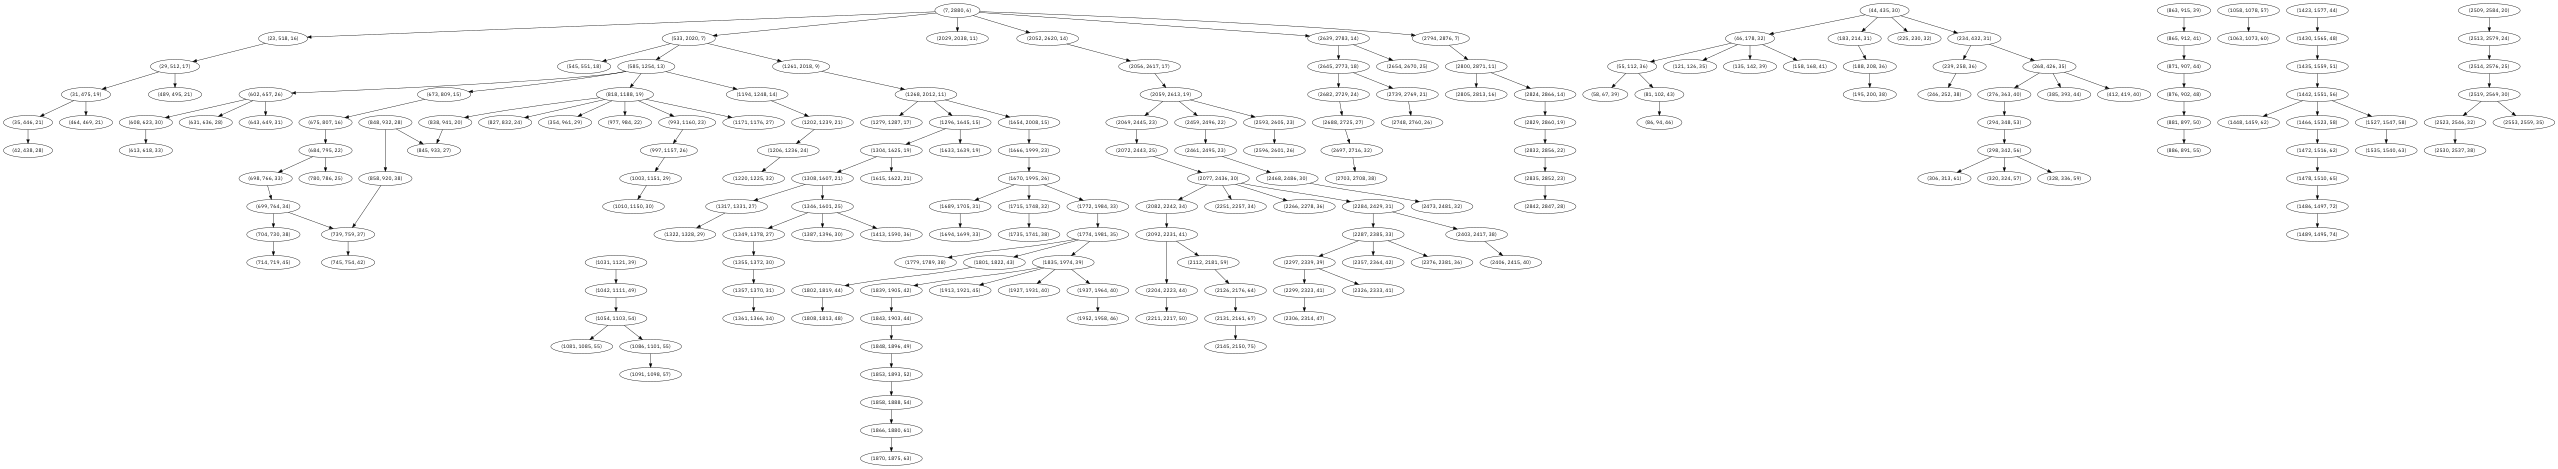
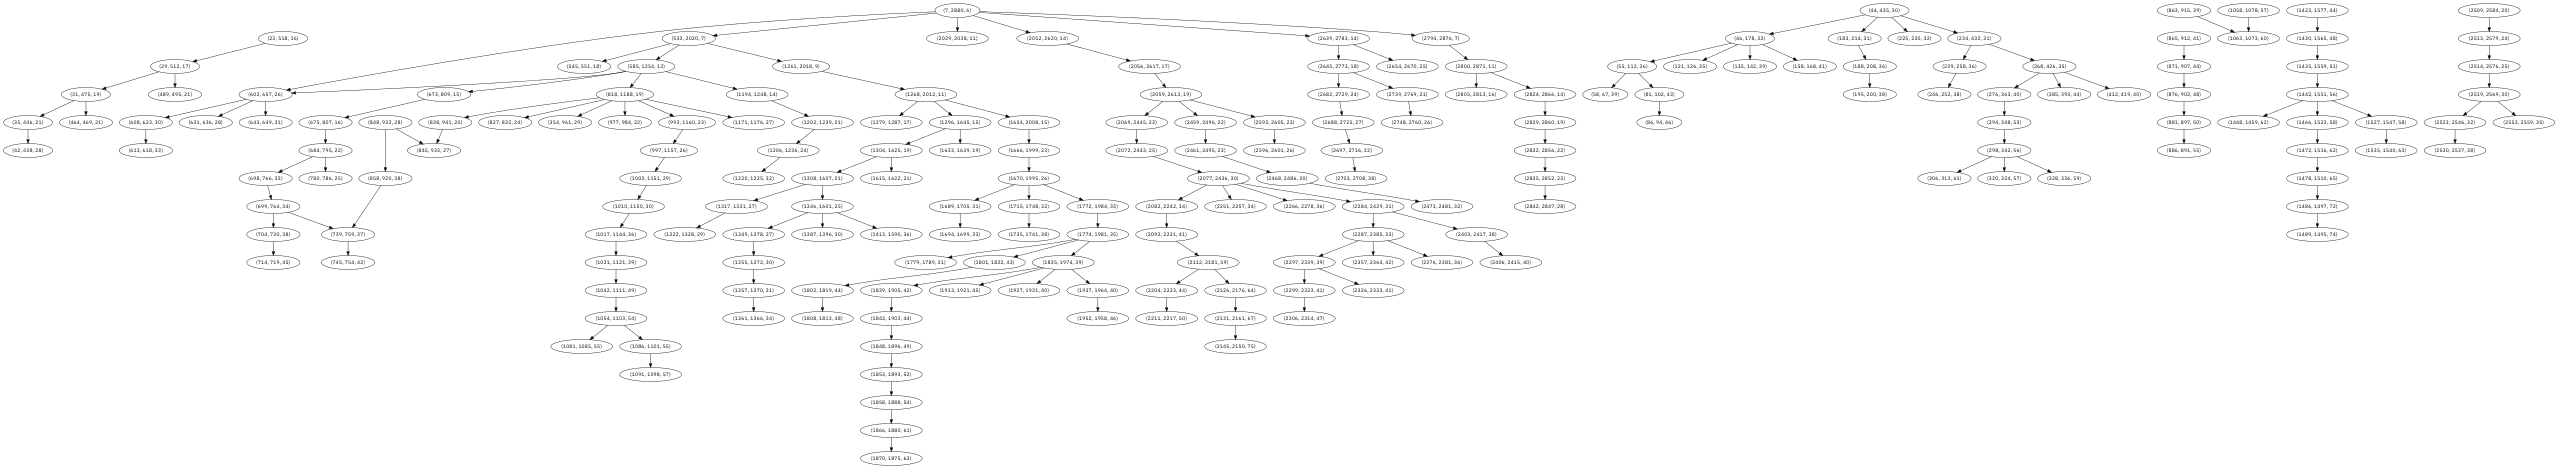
edge "(863, 915, 39)" -> "(865, 912, 41)": now "(863, 915, 39)" -> "(1063, 1073, 60)"
edge "(7, 2880, 6)" -> "(23, 518, 16)": now "(7, 2880, 6)" -> "(602, 657, 26)"
node "(1017, 1144, 36)": added
edge "(2092, 2231, 41)" -> "(2204, 2223, 44)": now "(2112, 2181, 59)" -> "(2204, 2223, 44)"
node "(1779, 1789, 38)": label "(1779, 1789, 38)" -> "(1779, 1789, 31)"
